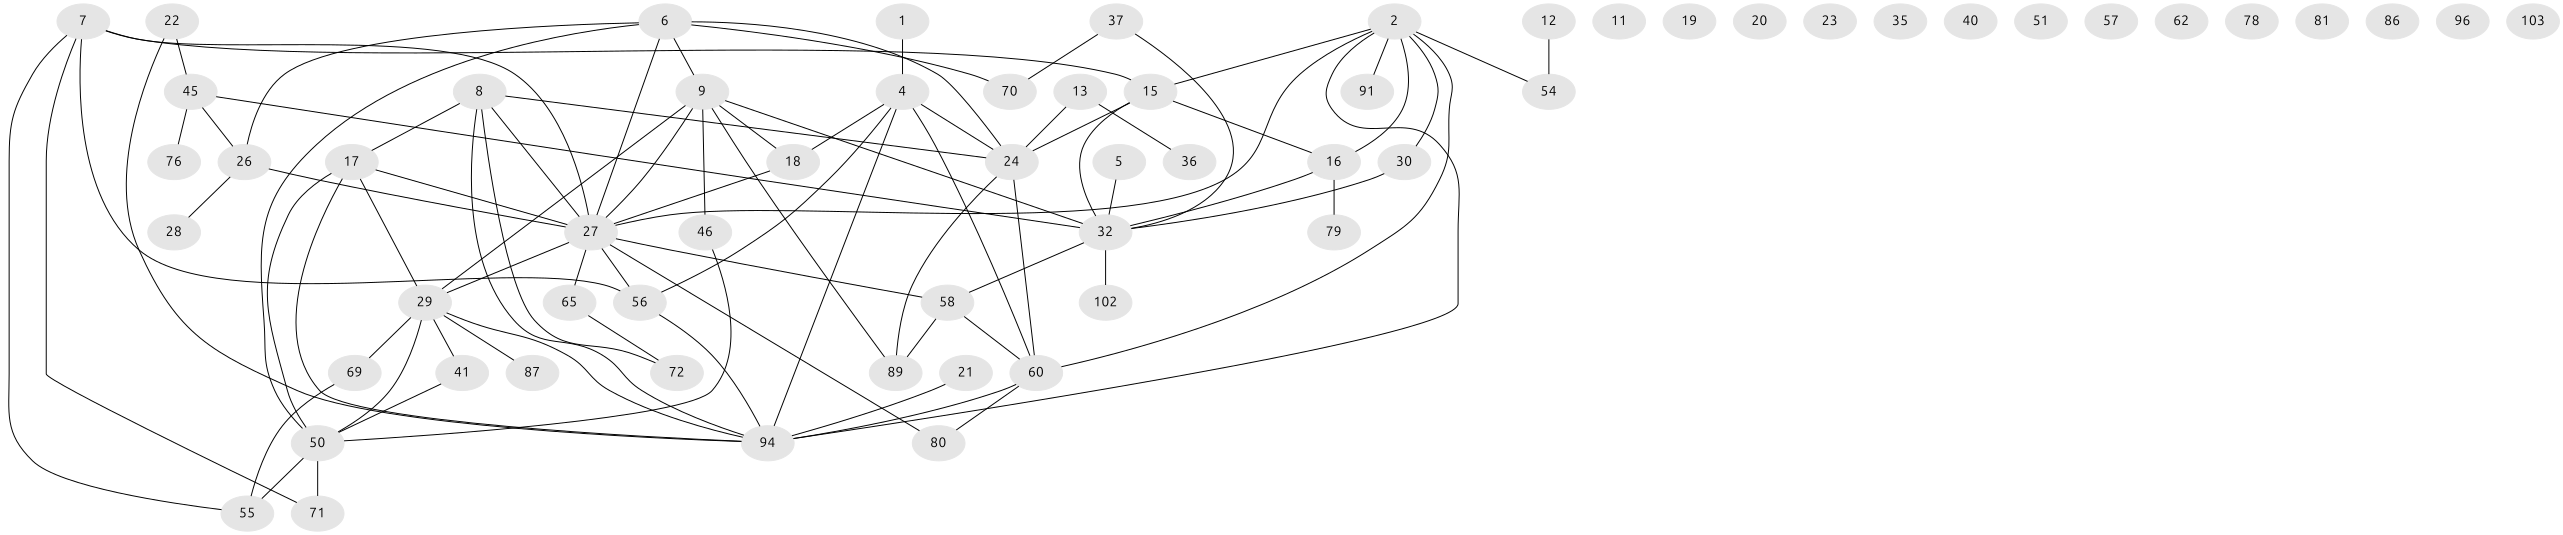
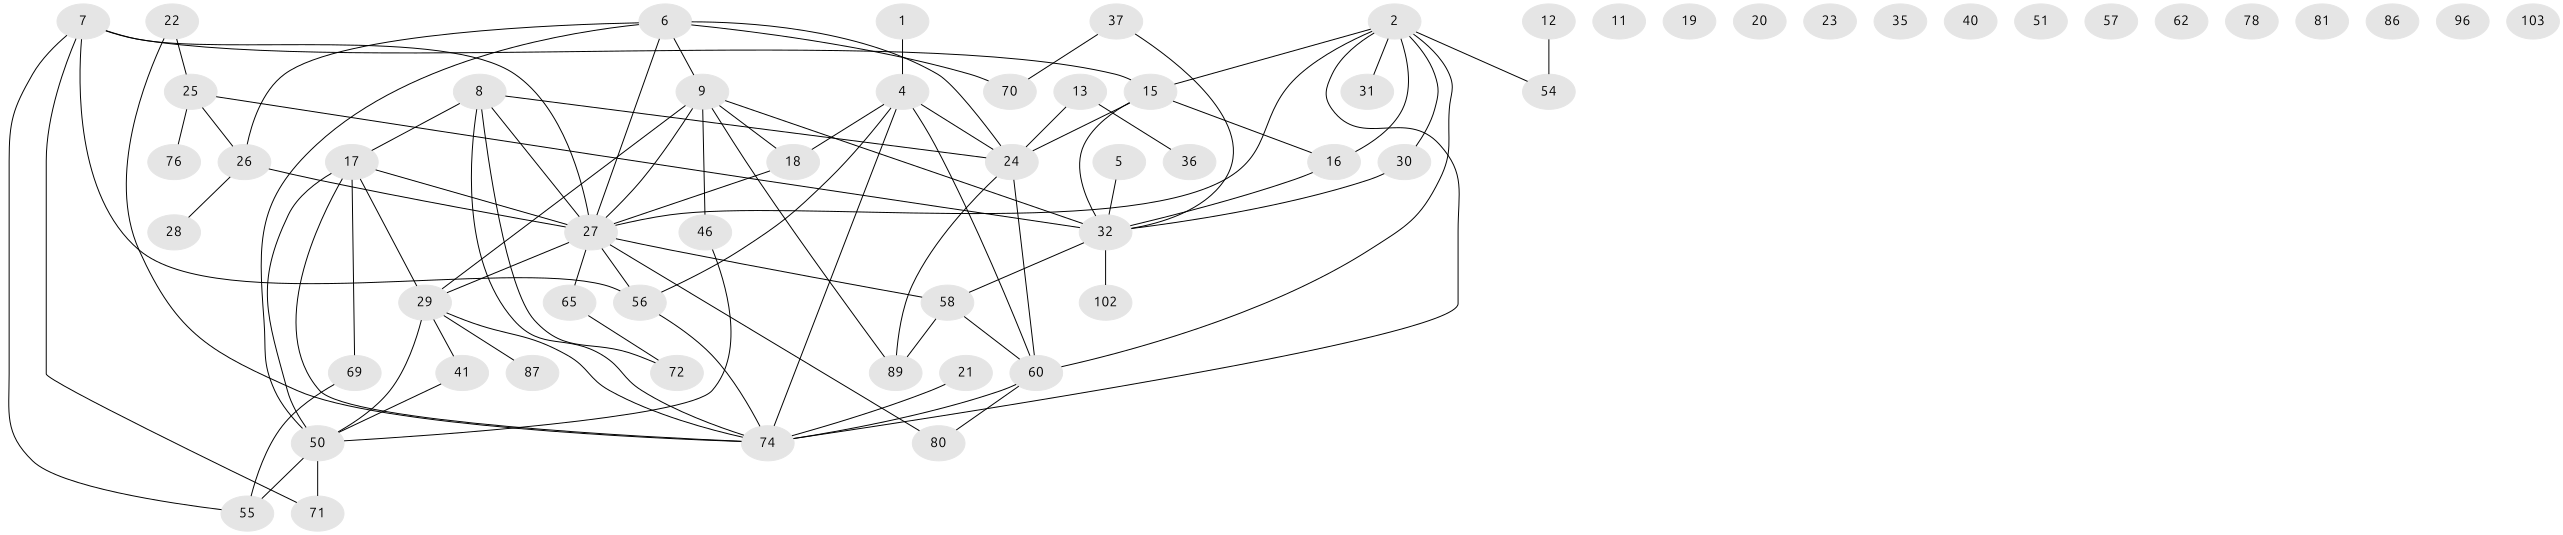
node "45": label "45" -> "25"
node "91": label "91" -> "31"
node "79": removed
edge "29" -- "69": now "17" -- "69"
node "94": label "94" -> "74"
